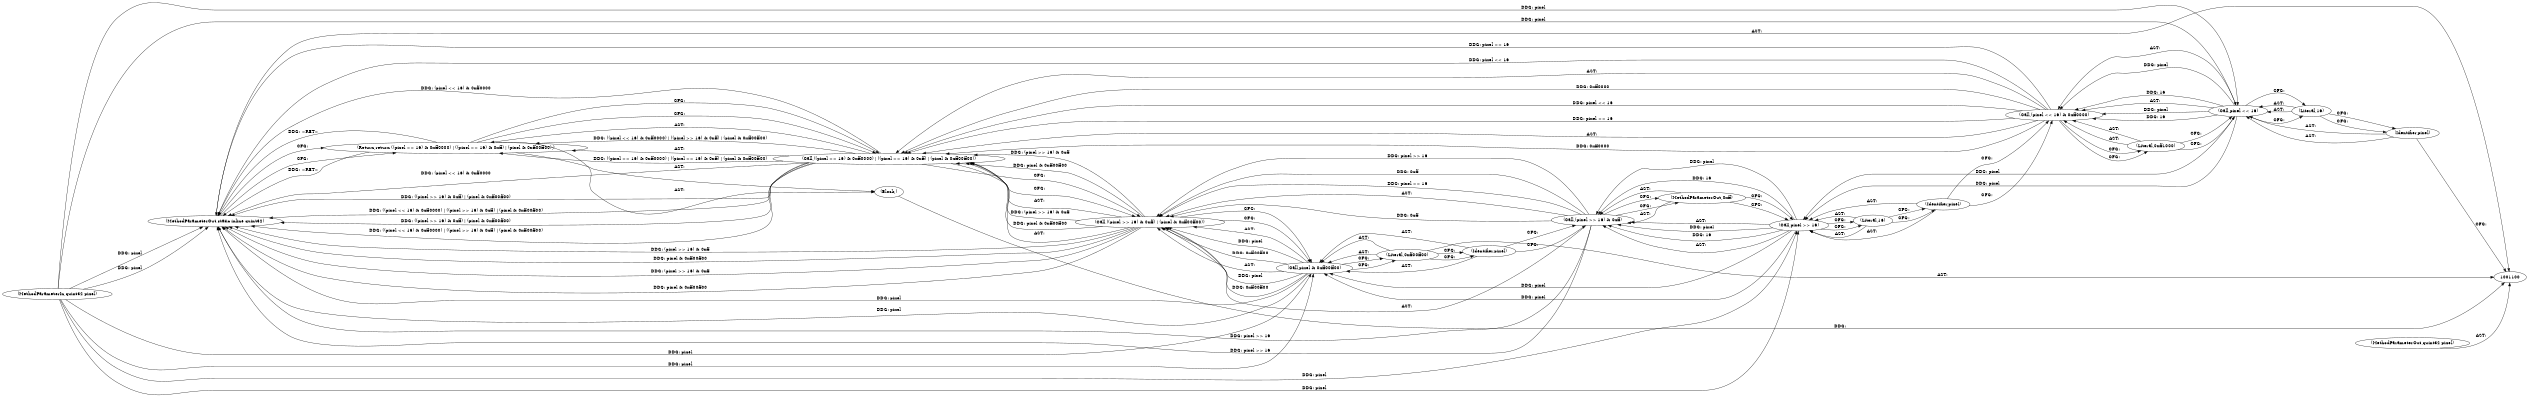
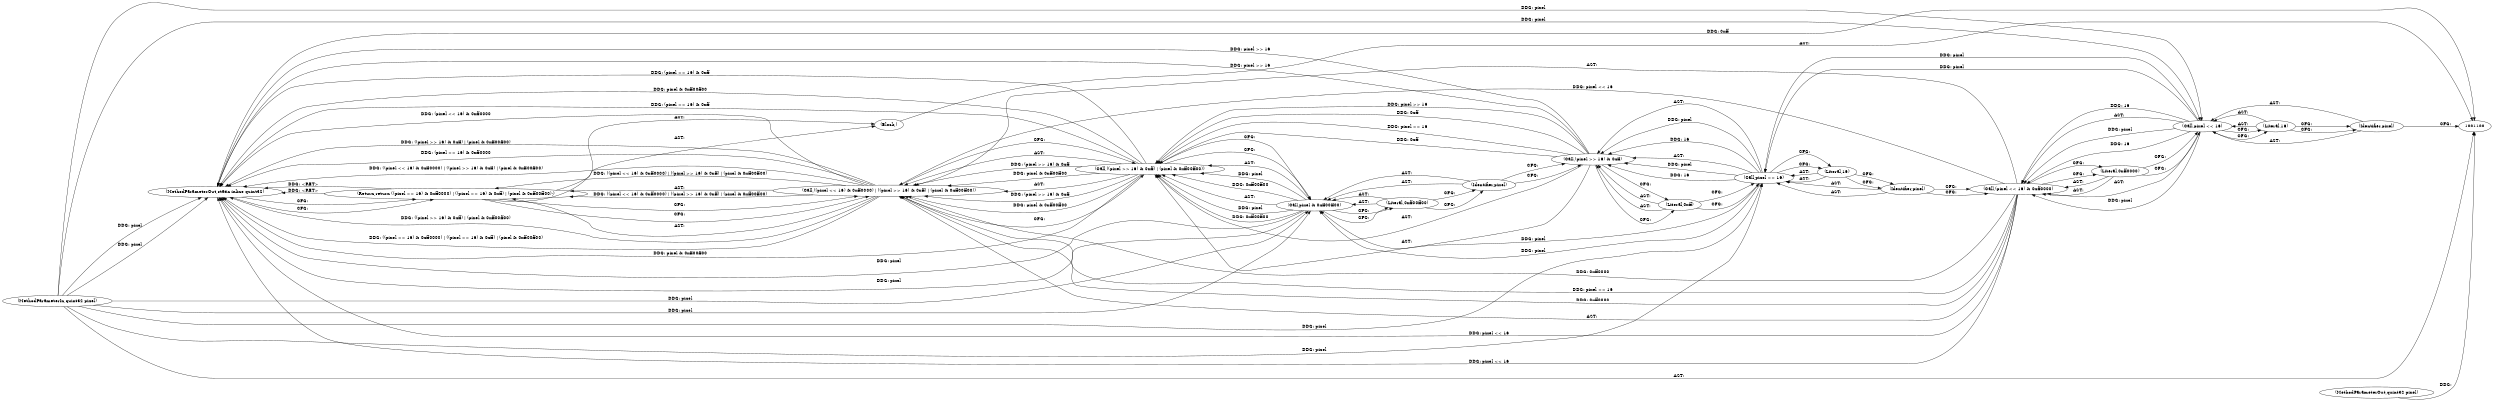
edge "(MethodParameterOut,static inline quint32)" -> "1001100": label "AST: " -> "DDG: 0xff"
node "(Literal,0xff1000)": label "(Literal,0xff1000)" -> "(Literal,0xff0000)"
node "(MethodParameterOut,0xff)": label "(MethodParameterOut,0xff)" -> "(Literal,0xff)"
edge "(Literal,0xff00ff00)" -> "1001100": now "(MethodParameterIn,quint32 pixel)" -> "1001100"
edge "(Block,)" -> "1001100": label "DDG: " -> "AST: "
edge "(MethodParameterOut,quint32 pixel)" -> "1001100": label "AST: " -> "DDG: "
